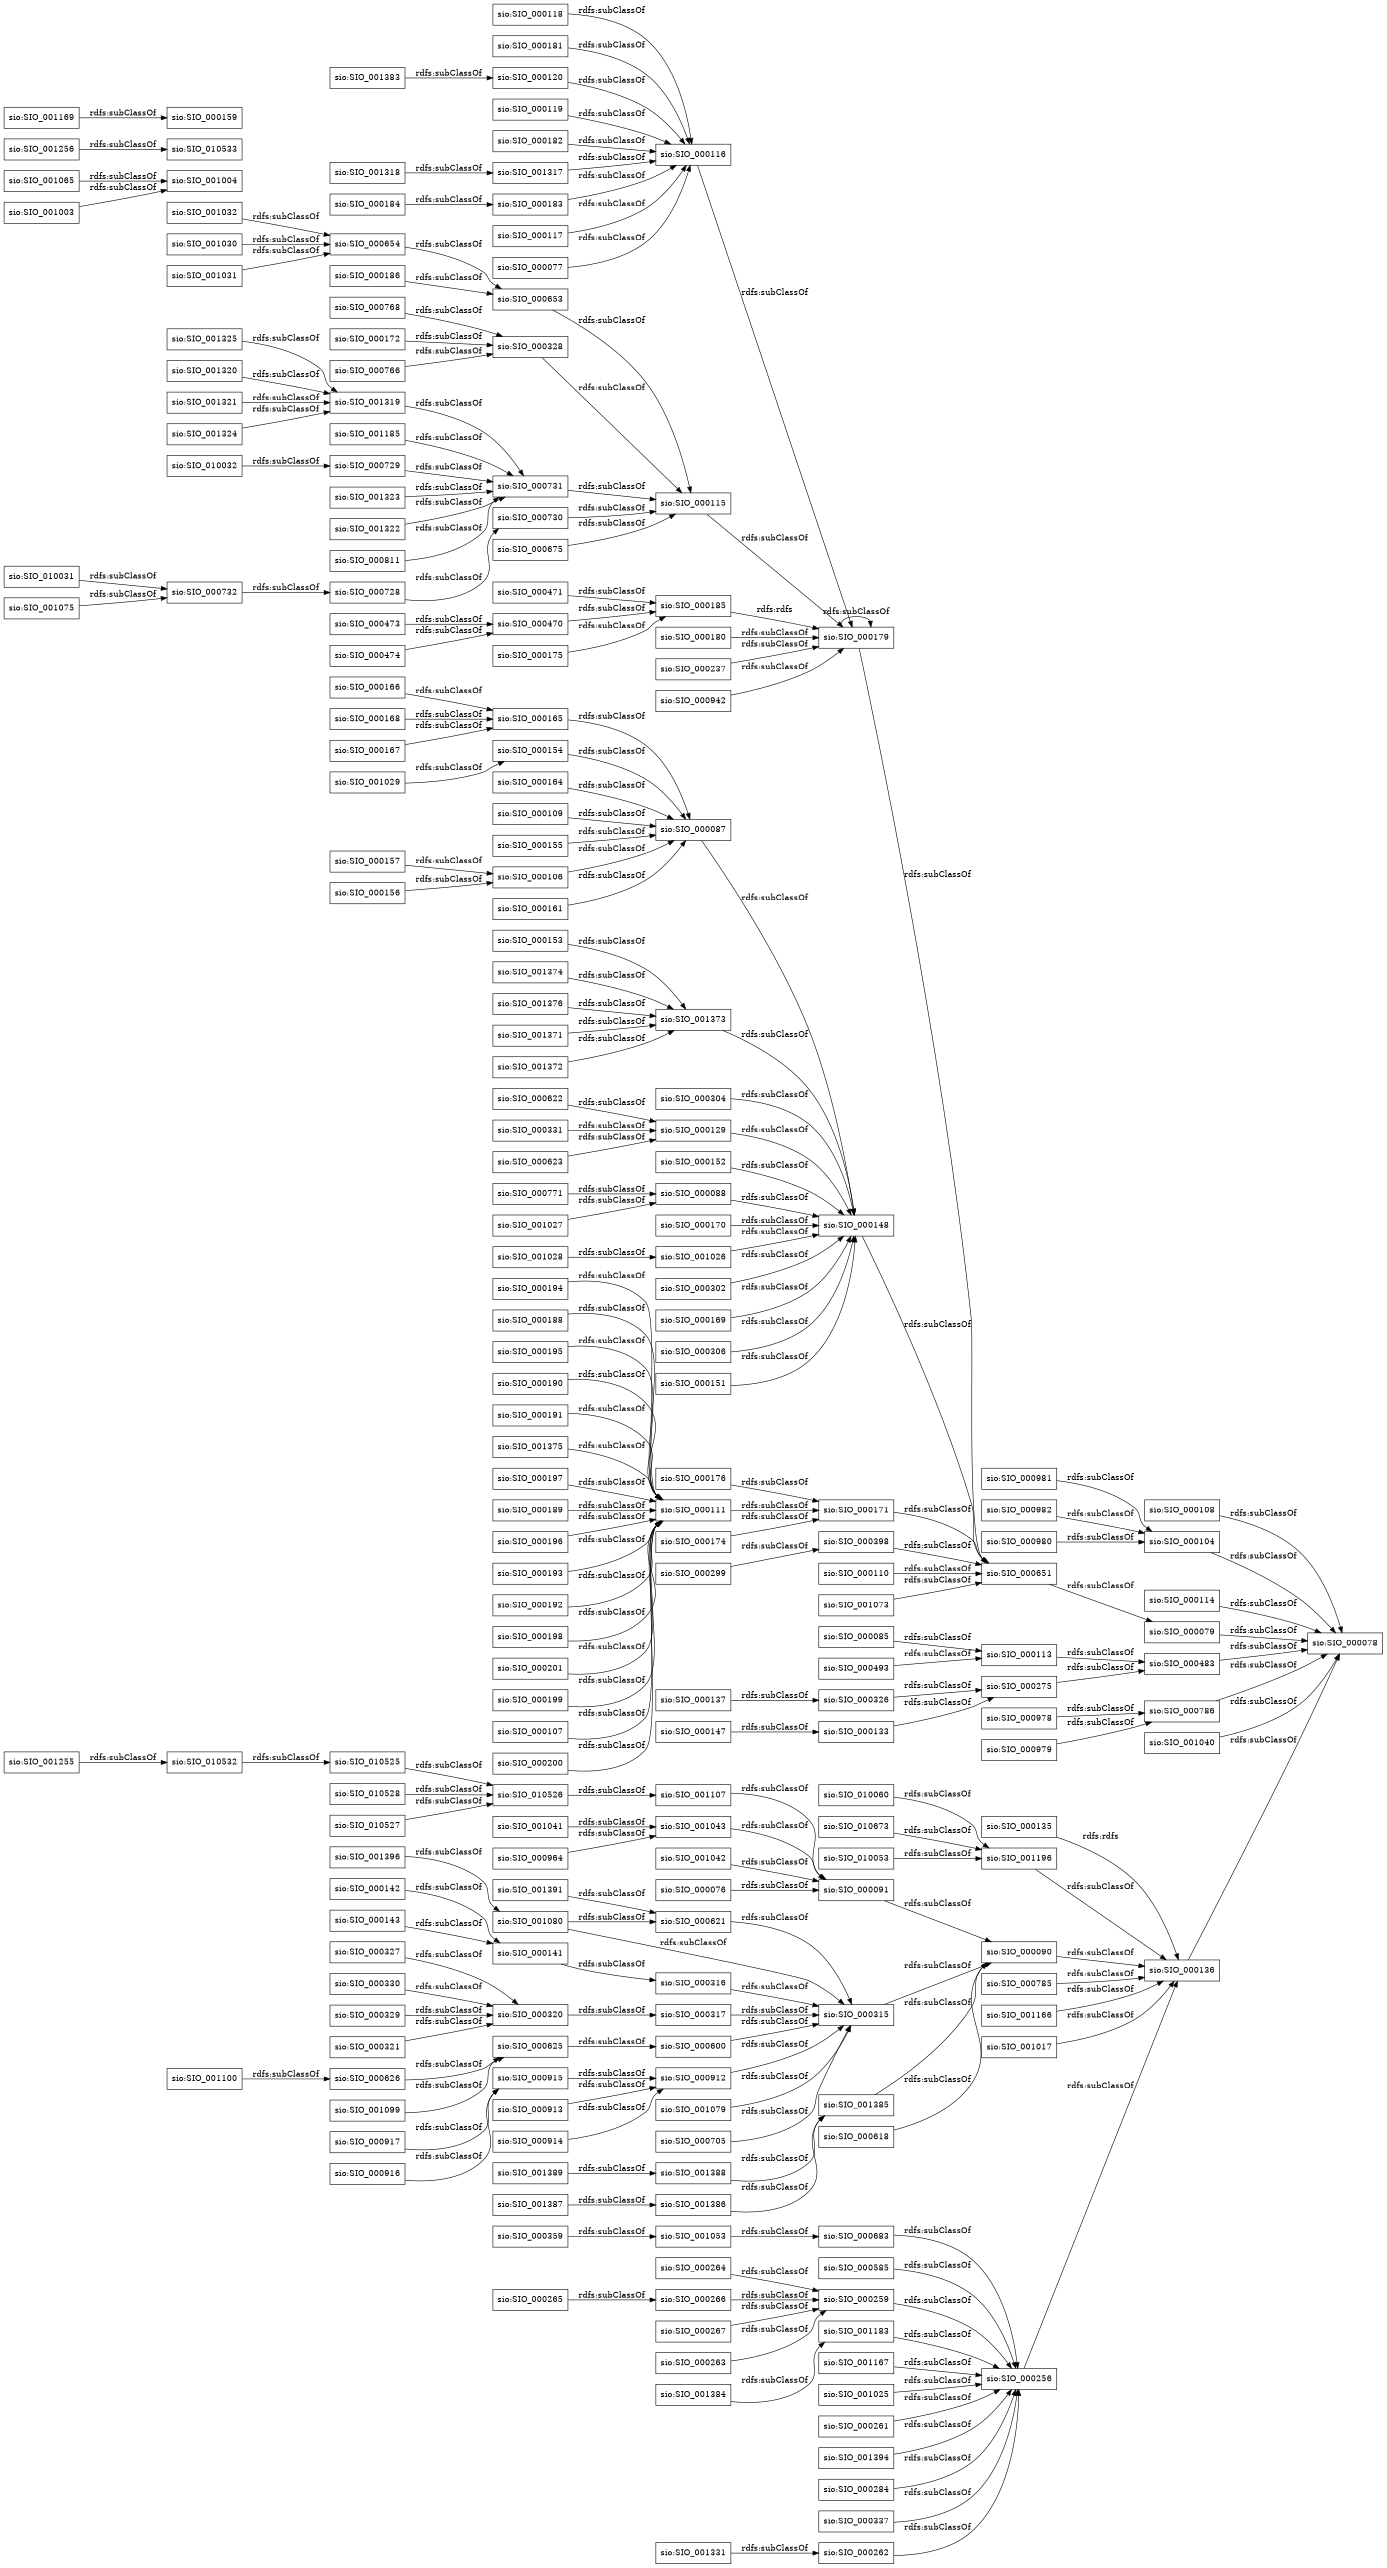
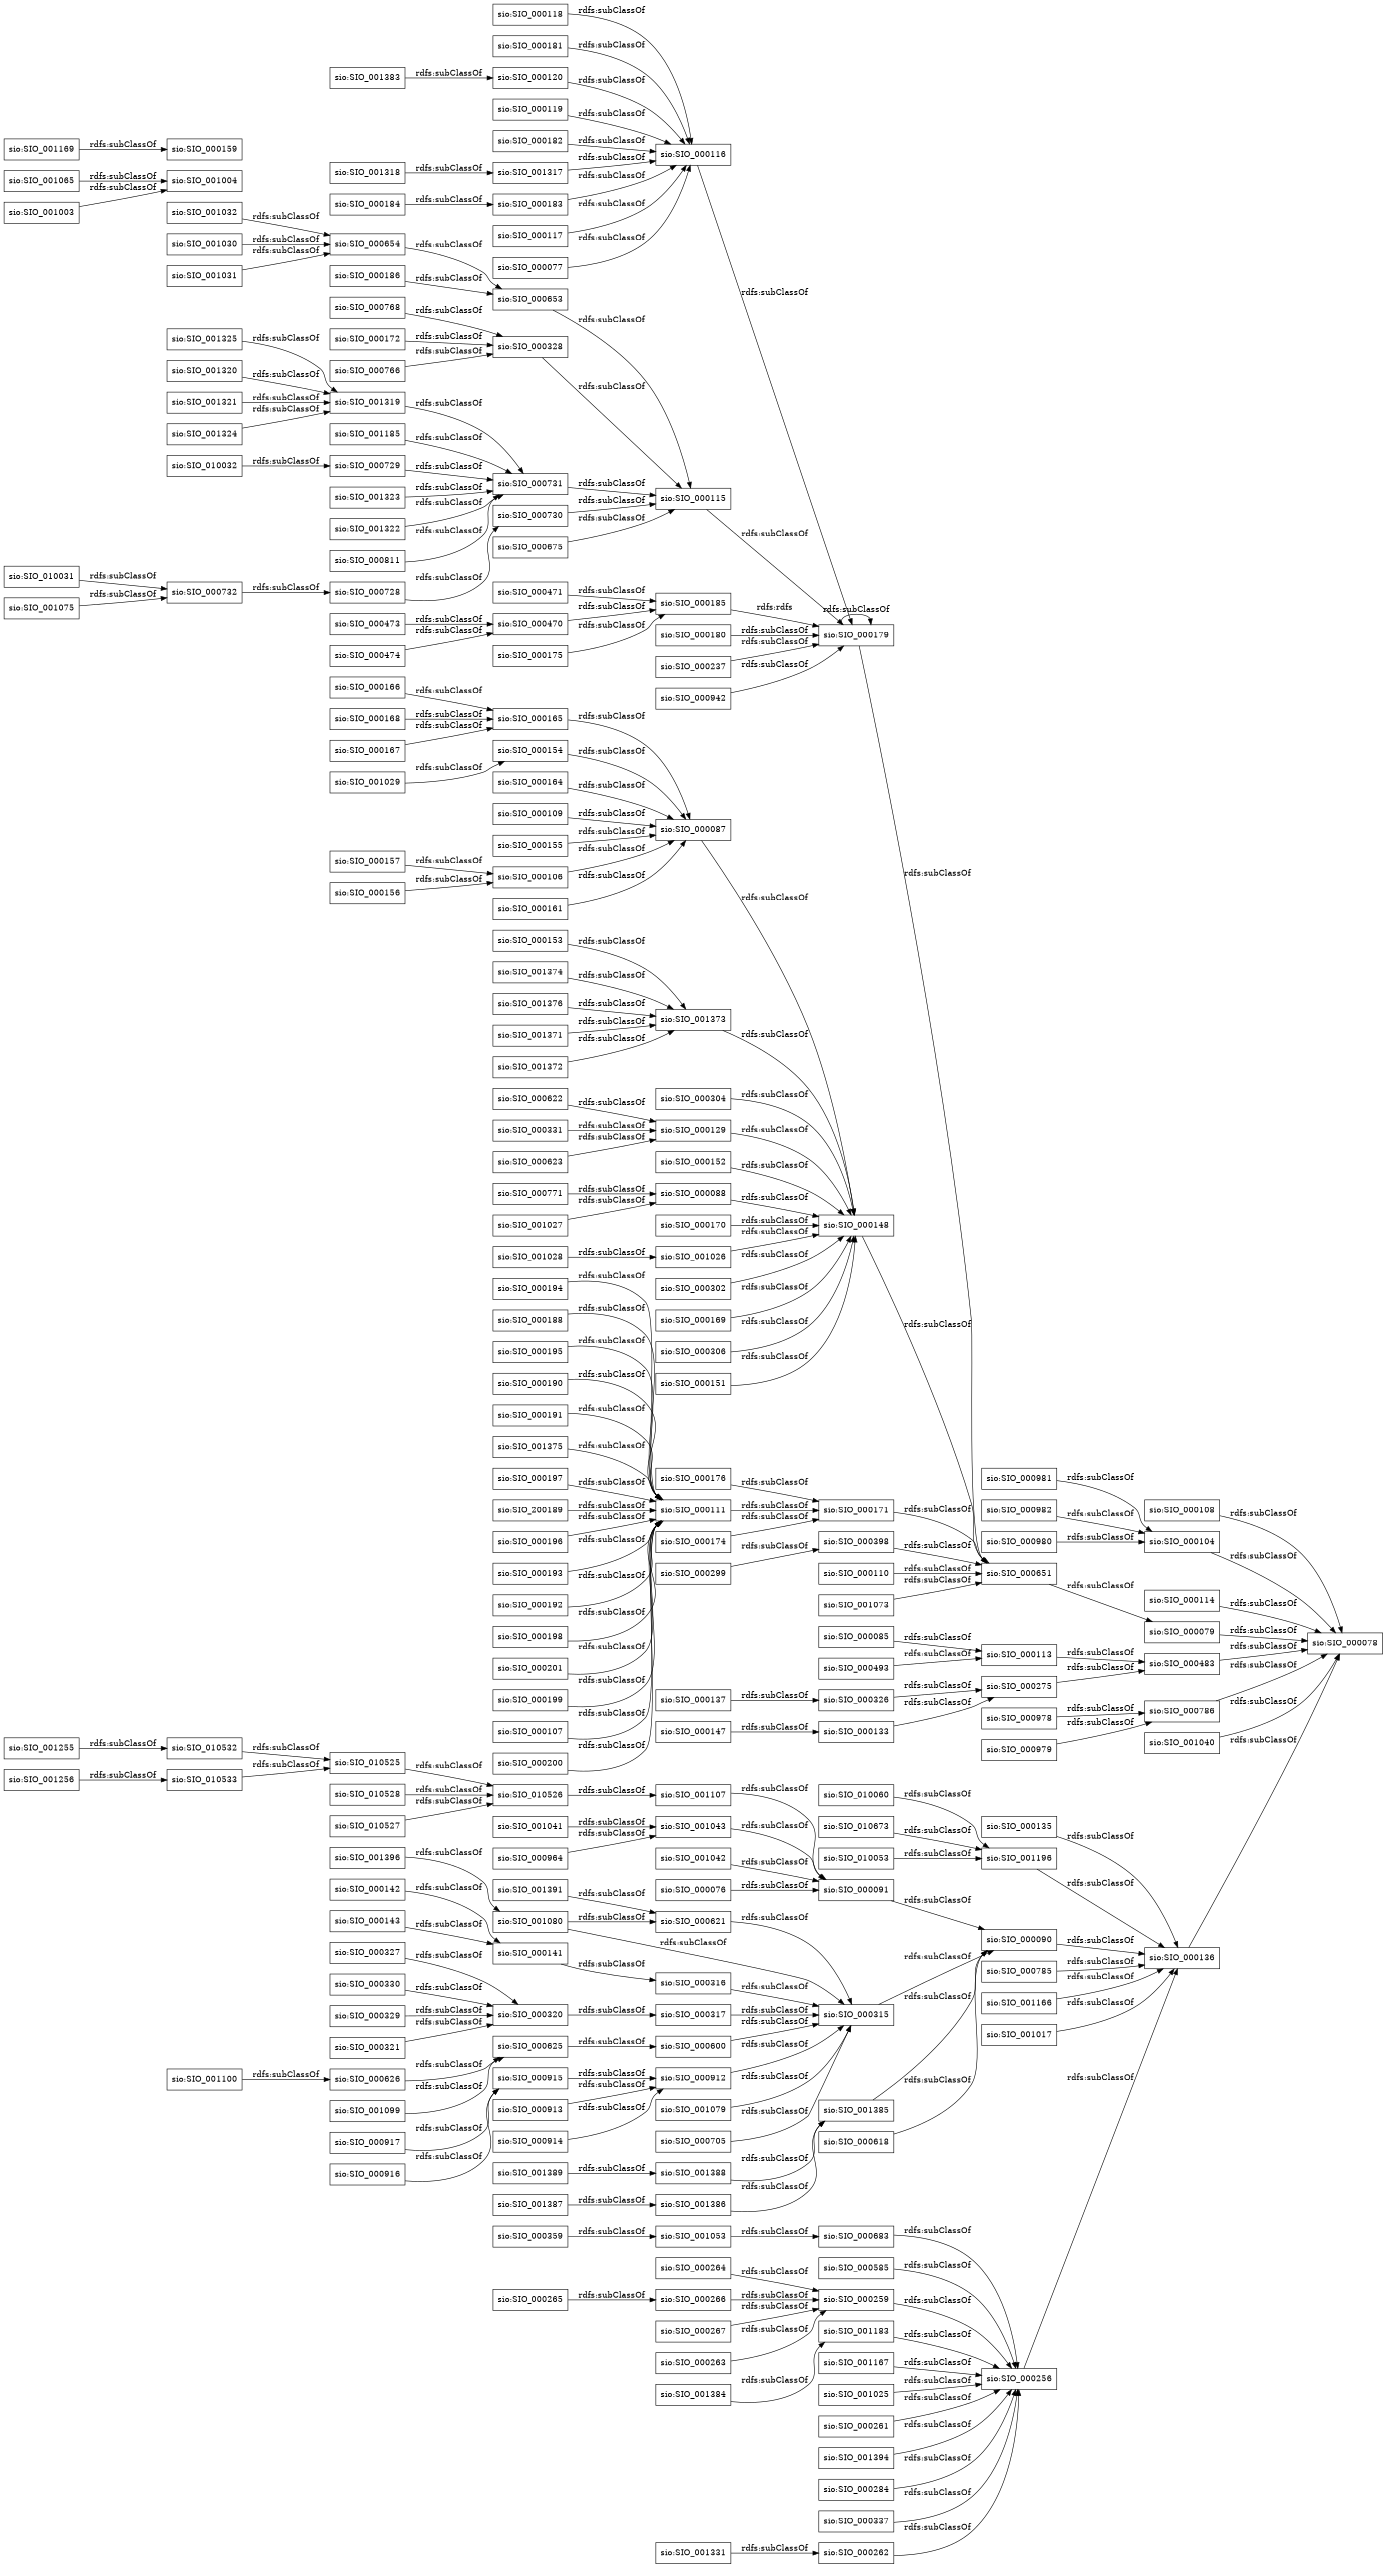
node "sio:SIO_000189": label "sio:SIO_000189" -> "sio:SIO_200189"
edge "sio:SIO_010533" -> "sio:SIO_010525": added, label "rdfs:subClassOf"
edge "sio:SIO_000135" -> "sio:SIO_000136": label "rdfs:rdfs" -> "rdfs:subClassOf"
